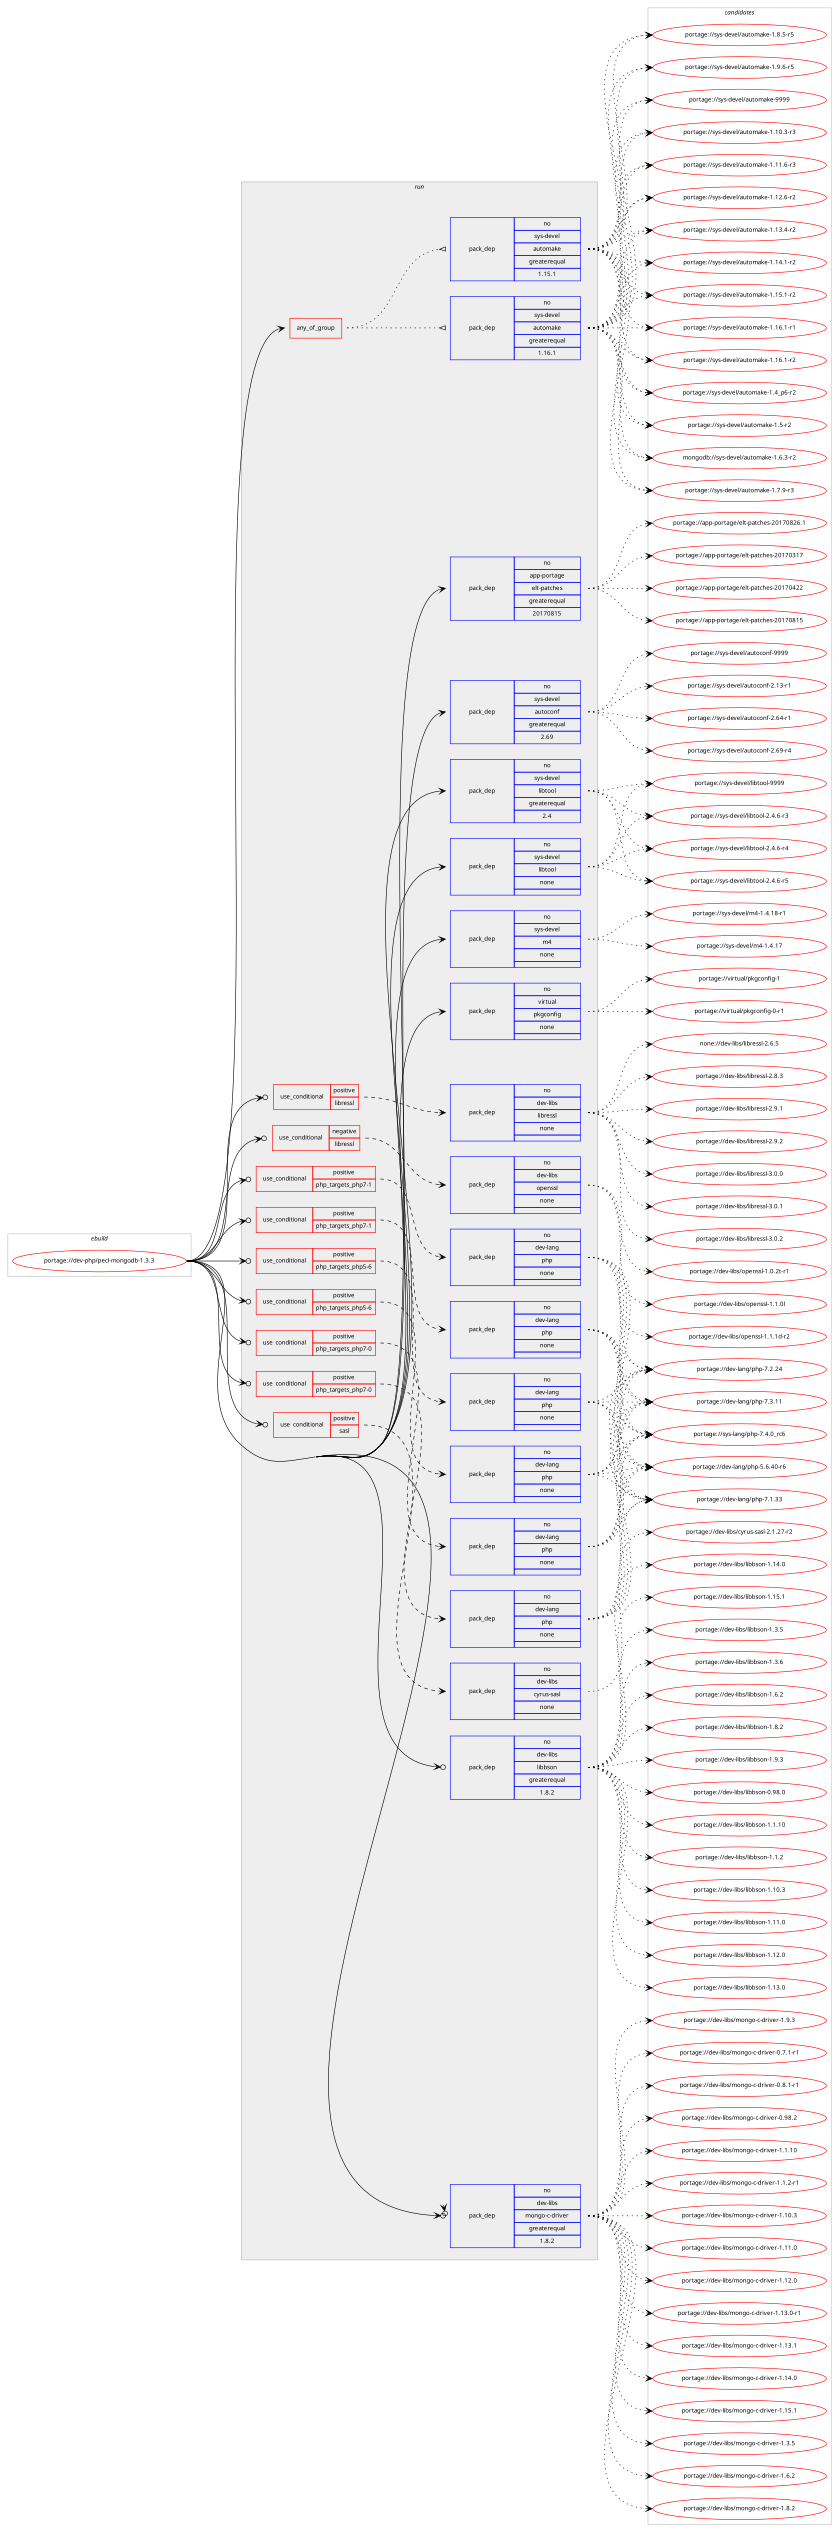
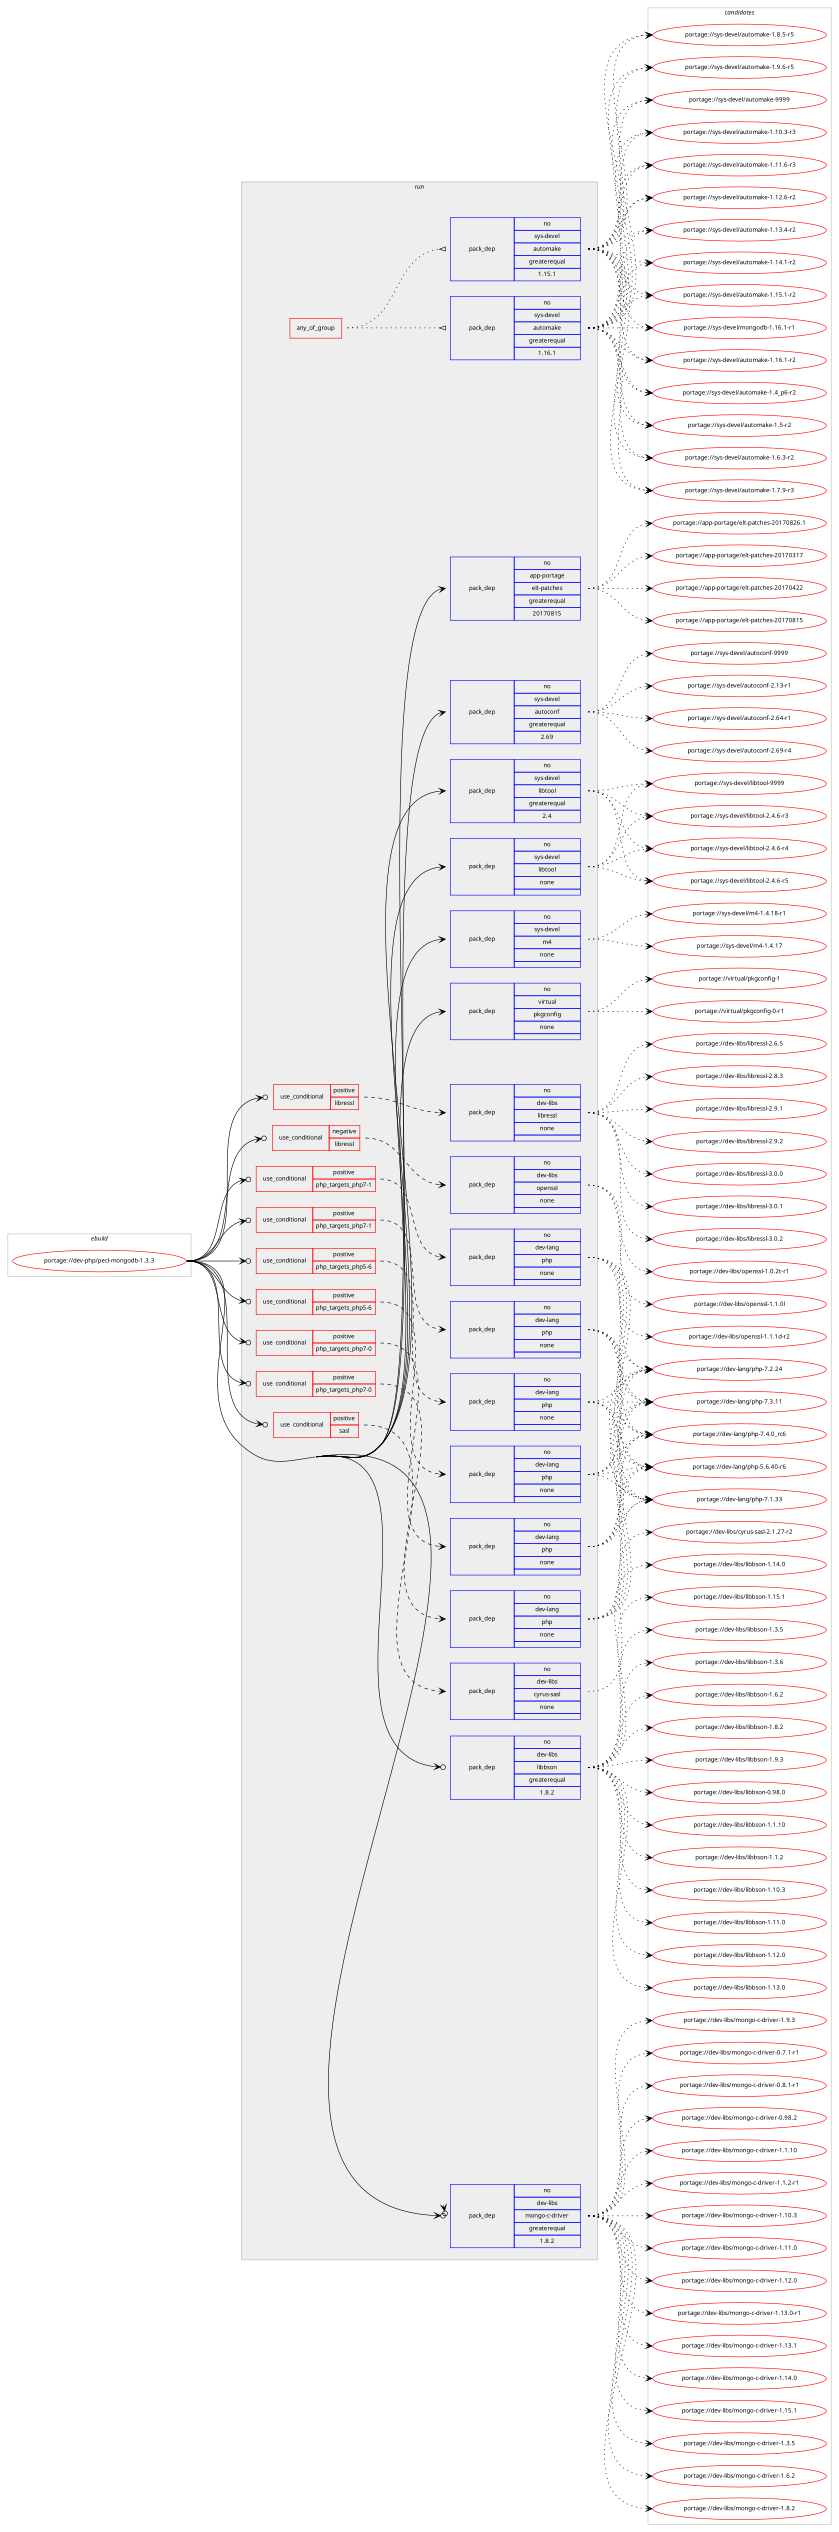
node "portage://sys-devel/automake-1.16.1-r1": label "portage://sys-devel/automake-1.16.1-r1" -> "portage://sys-devel/mongodb-1.16.1-r1"
node "mongodb://sys-devel/automake-1.6.3-r2": label "mongodb://sys-devel/automake-1.6.3-r2" -> "portage://sys-devel/automake-1.6.3-r2"
edge "portage://dev-php/pecl-mongodb-1.3.3" -> "any_of_group": removed
node "none://dev-libs/libressl-2.6.5": label "none://dev-libs/libressl-2.6.5" -> "portage://dev-libs/libressl-2.6.5"
node "portage://sys-lang/php-7.4.0_rc6": label "portage://sys-lang/php-7.4.0_rc6" -> "portage://dev-lang/php-7.4.0_rc6"
